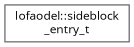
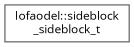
node "Iofaodel::sideblock _entry_t": label "Iofaodel::sideblock _entry_t" -> "Iofaodel::sideblock _sideblock_t"
